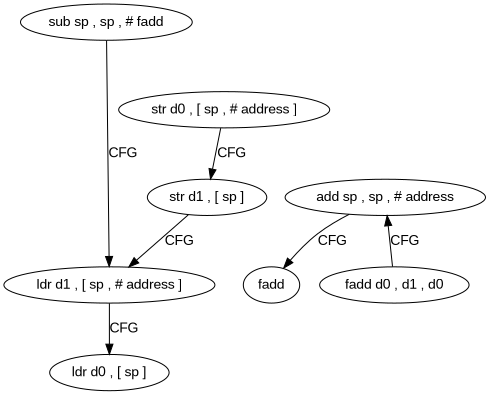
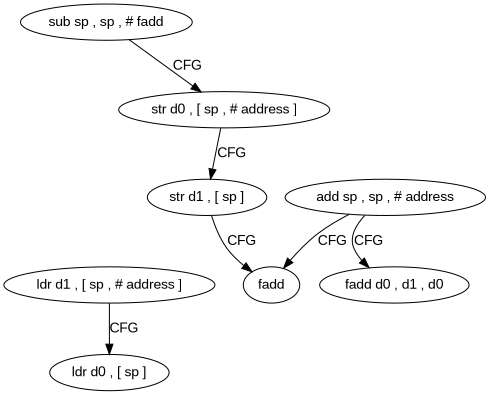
edge "sub sp , sp , # fadd" -> "ldr d1 , [ sp , # address ]": now "sub sp , sp , # fadd" -> "str d0 , [ sp , # address ]"
edge "str d1 , [ sp ]" -> "ldr d1 , [ sp , # address ]": now "str d1 , [ sp ]" -> "fadd"
edge "fadd d0 , d1 , d0" -> "add sp , sp , # address": reversed
